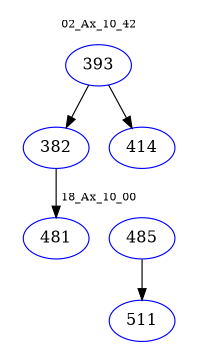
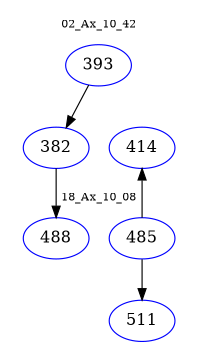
edge "393" -> "414": now "485" -> "414"
cluster "18_Ax_10_00": label "18_Ax_10_00" -> "18_Ax_10_08"
node "481": label "481" -> "488"
